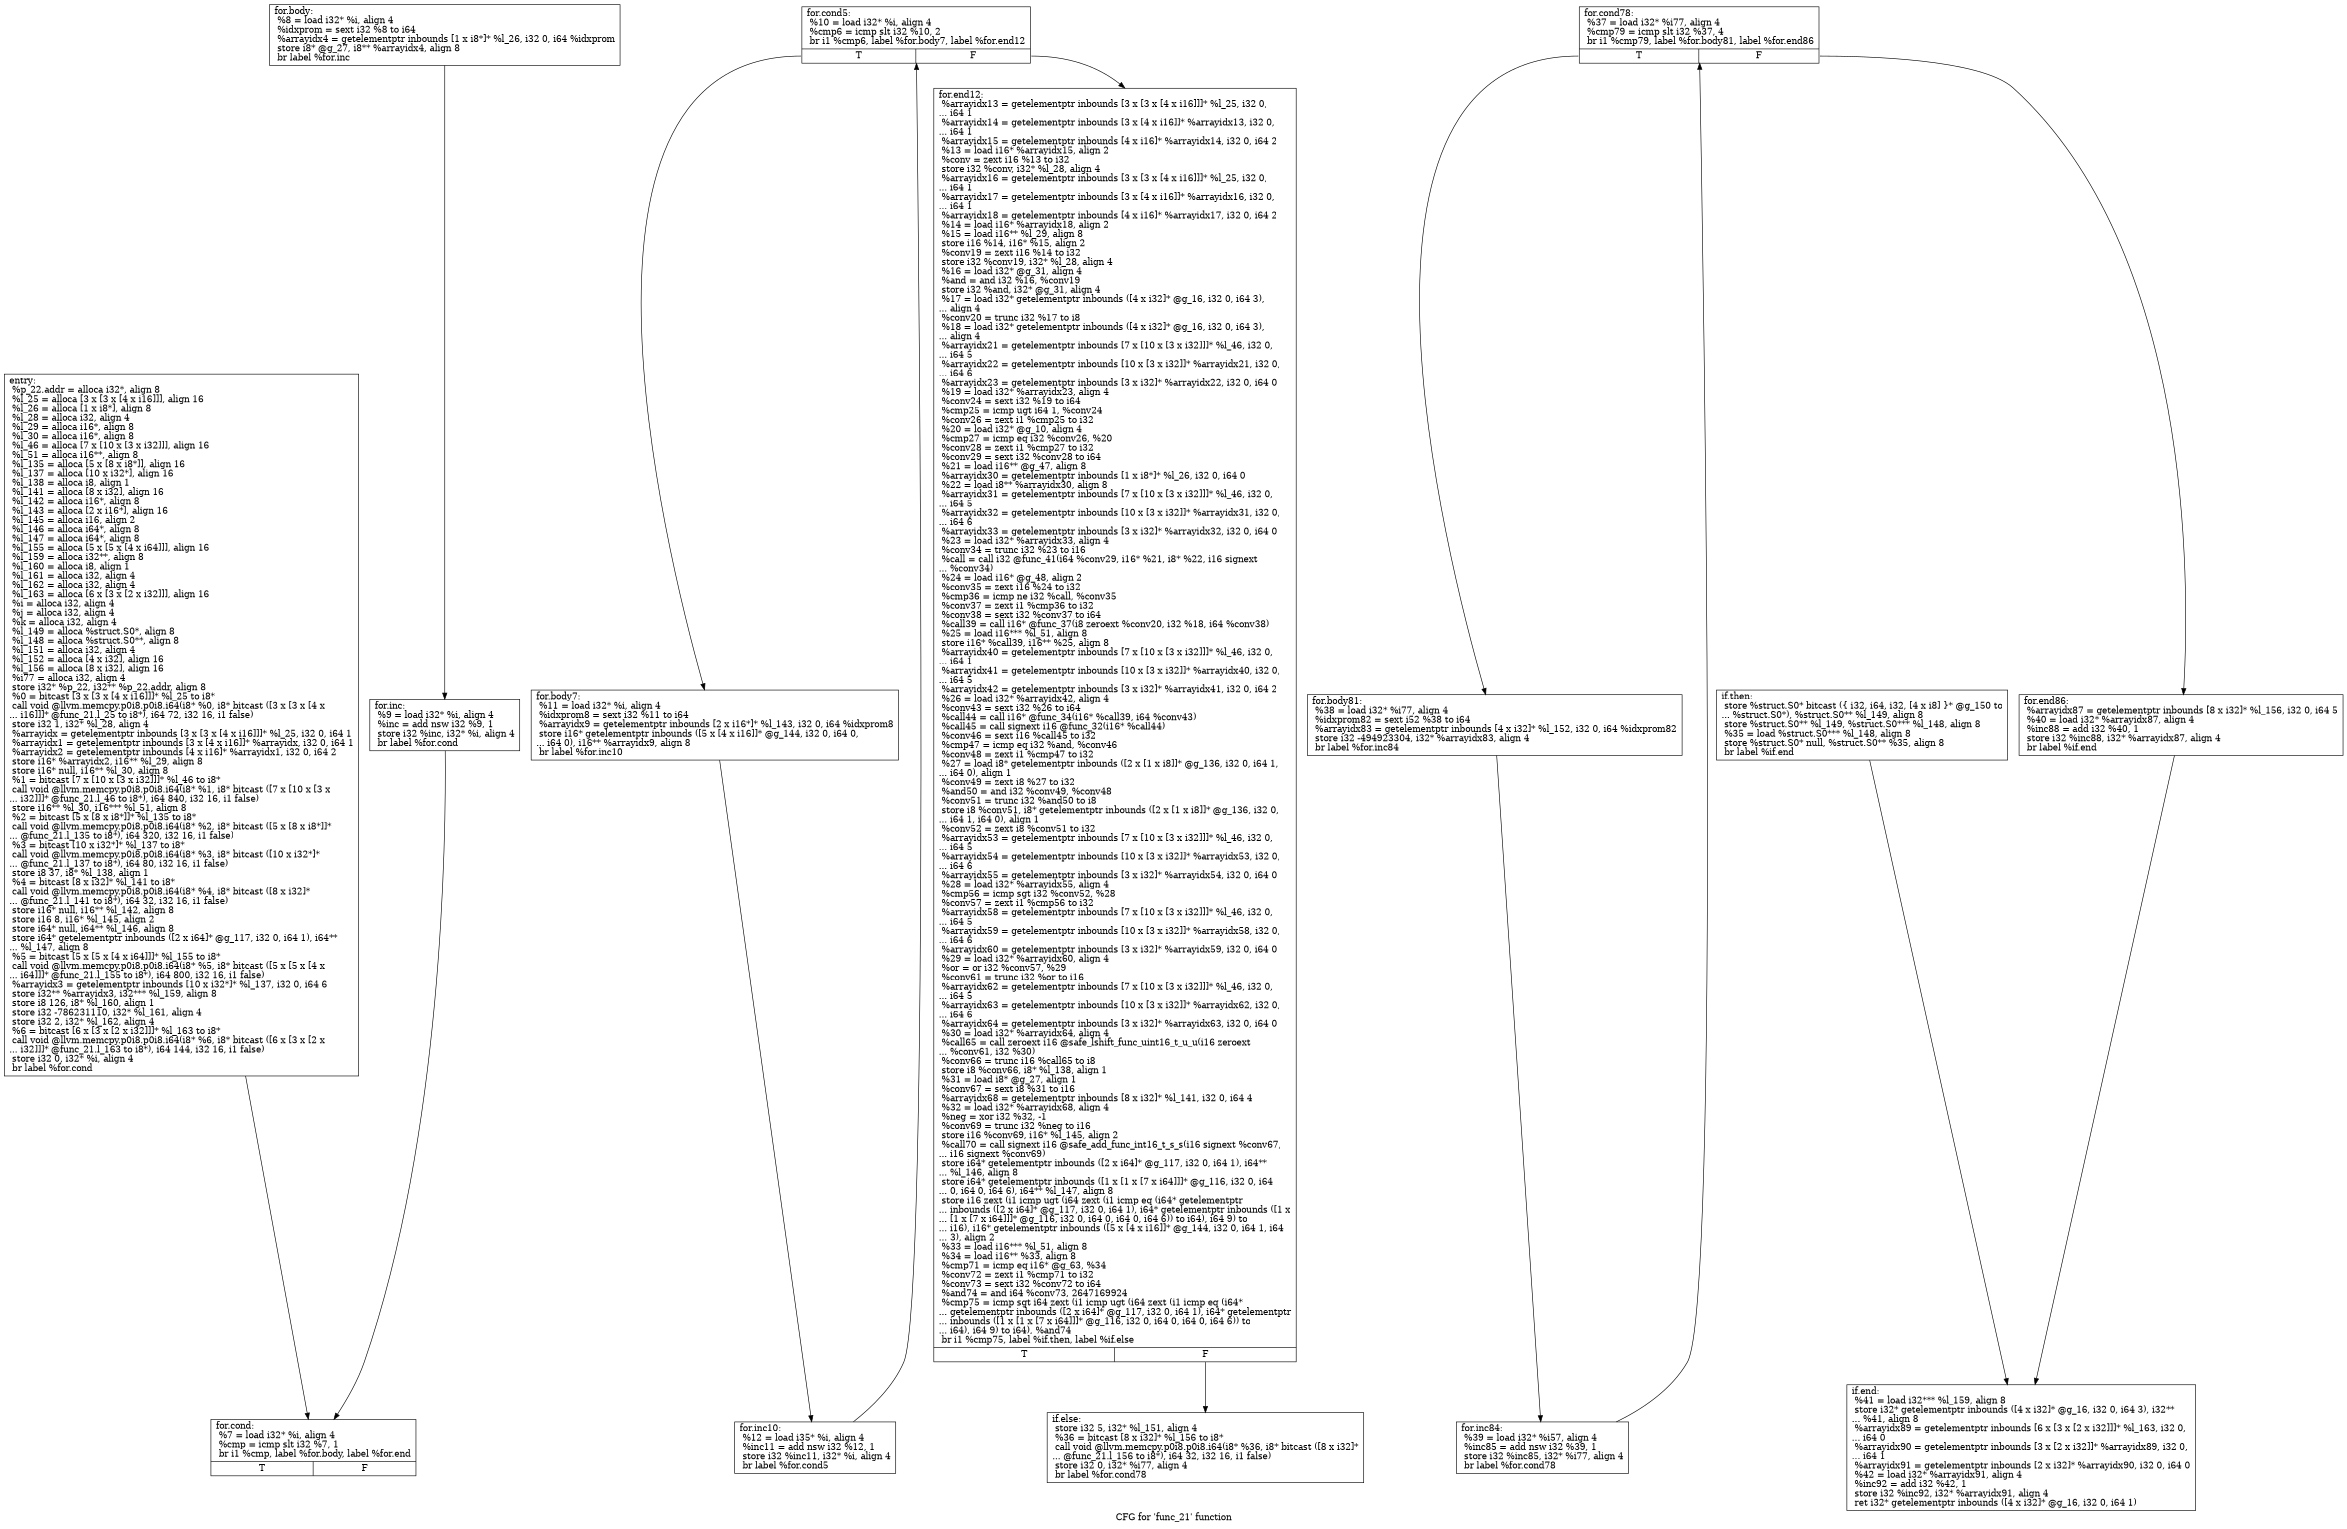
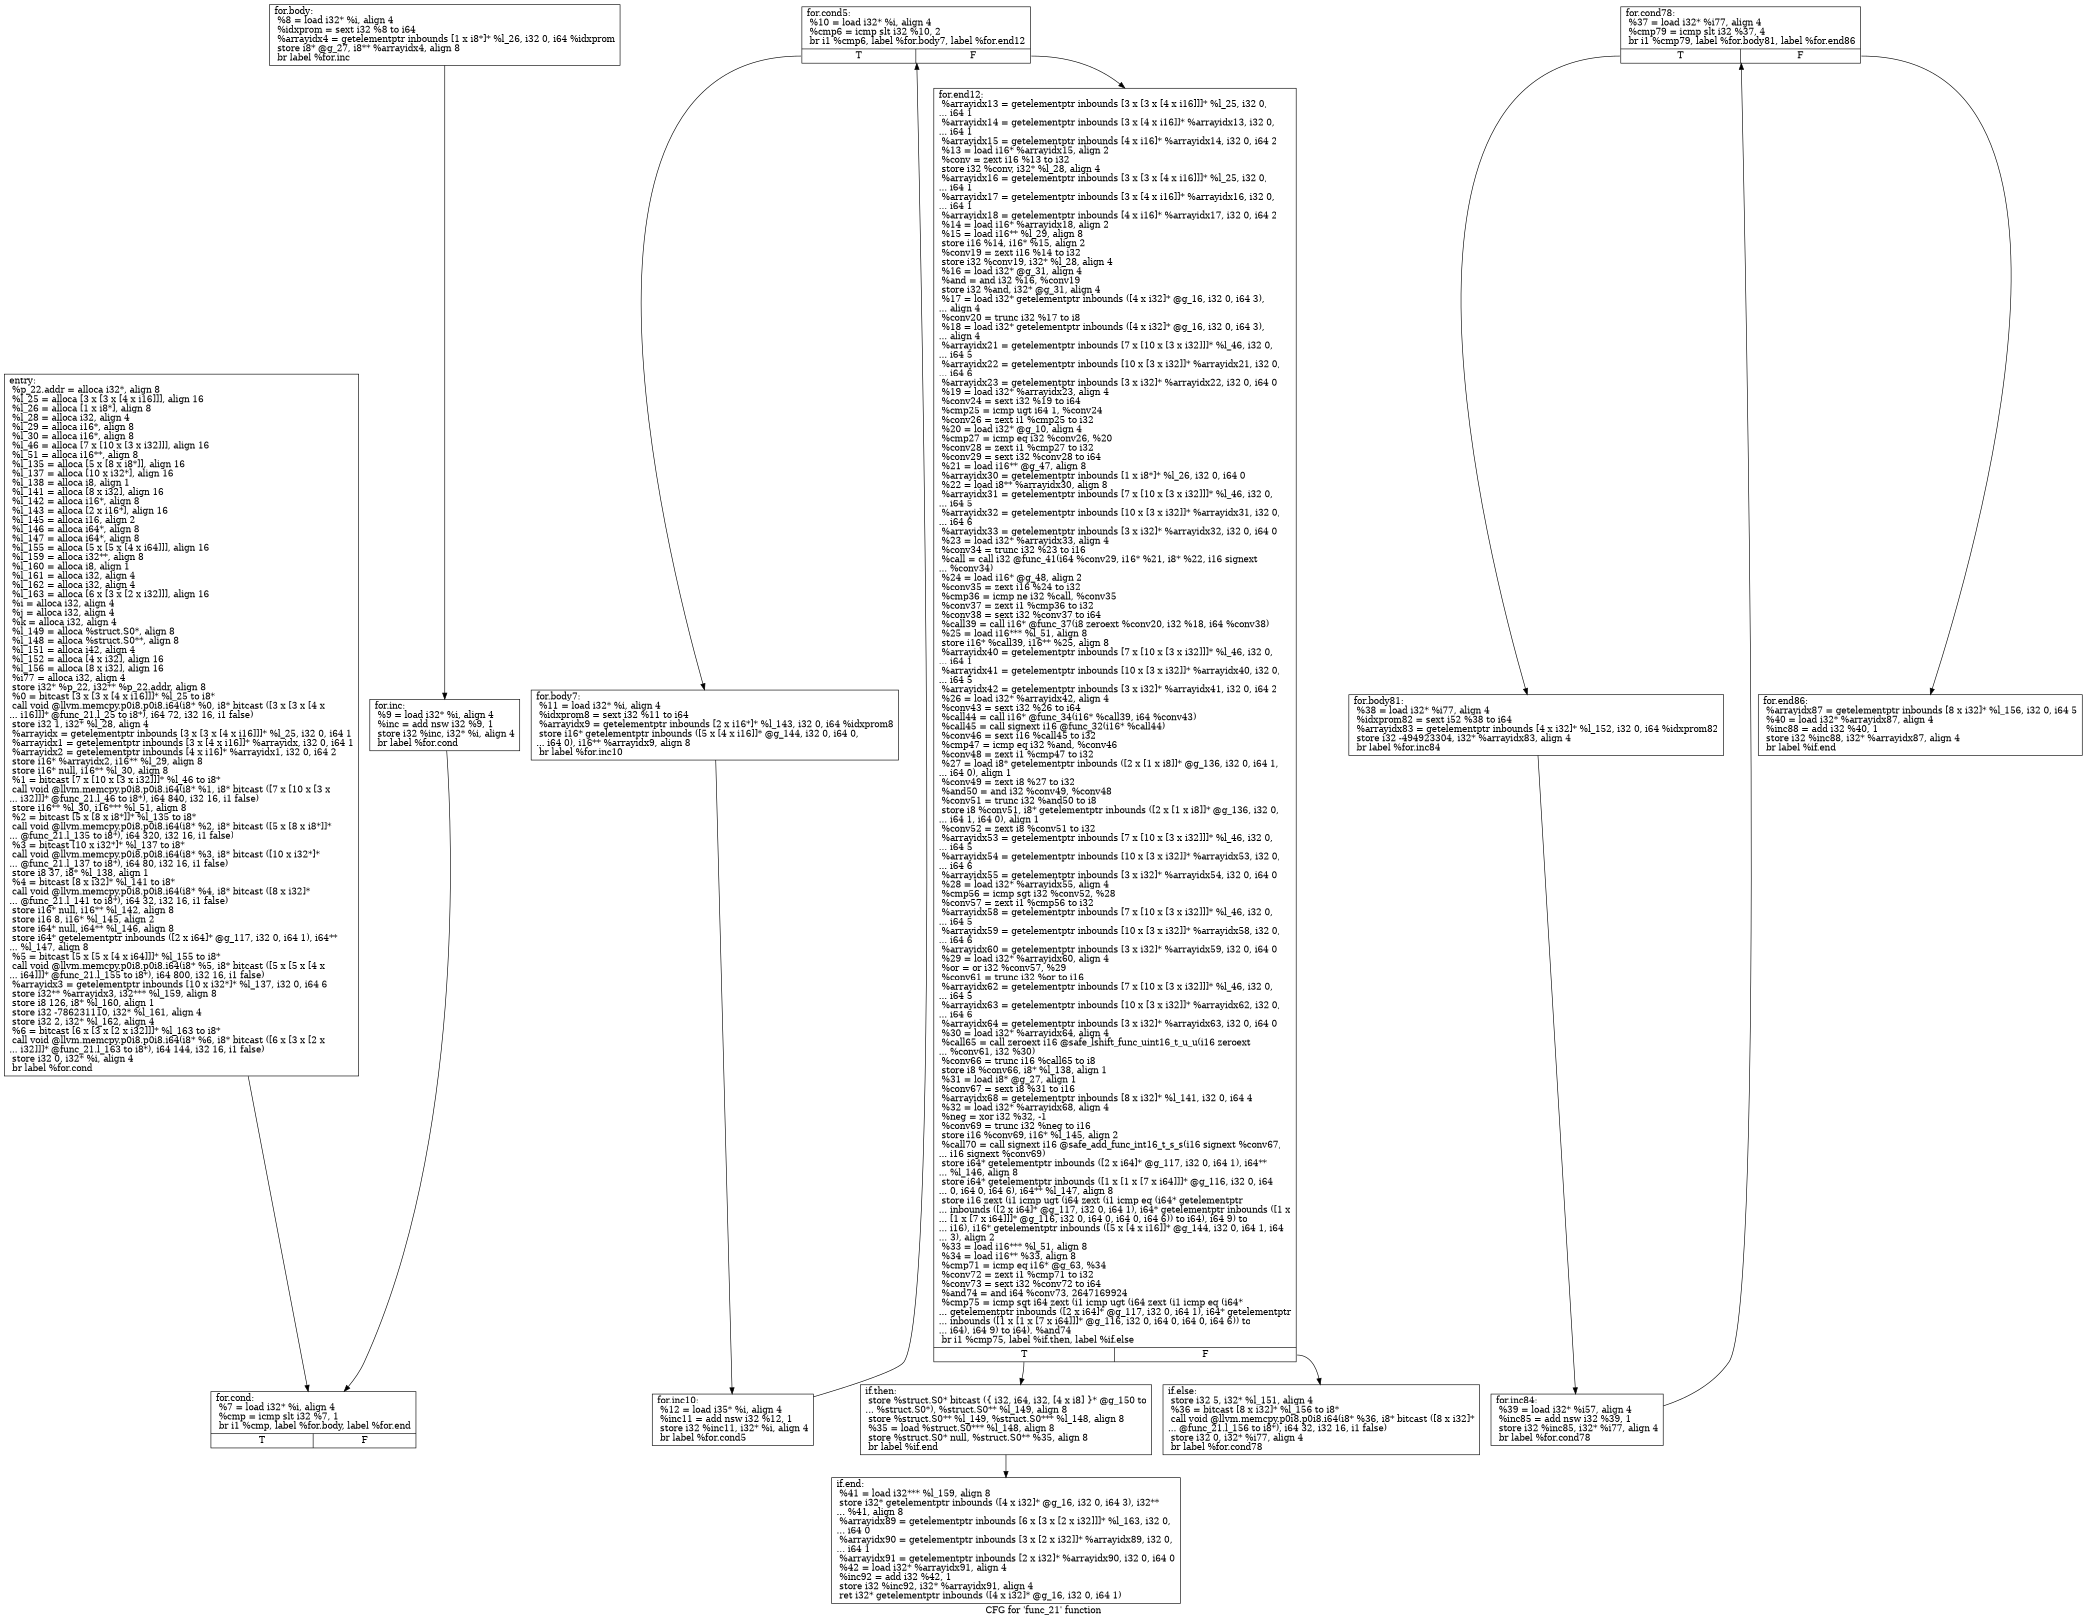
node "entry:": text "%l_151 = alloca i32, align 4" -> "%l_151 = alloca i42, align 4"
edge "for.end86:" -> "if.end:": removed
edge "for.end12:" -> "if.then:": added
